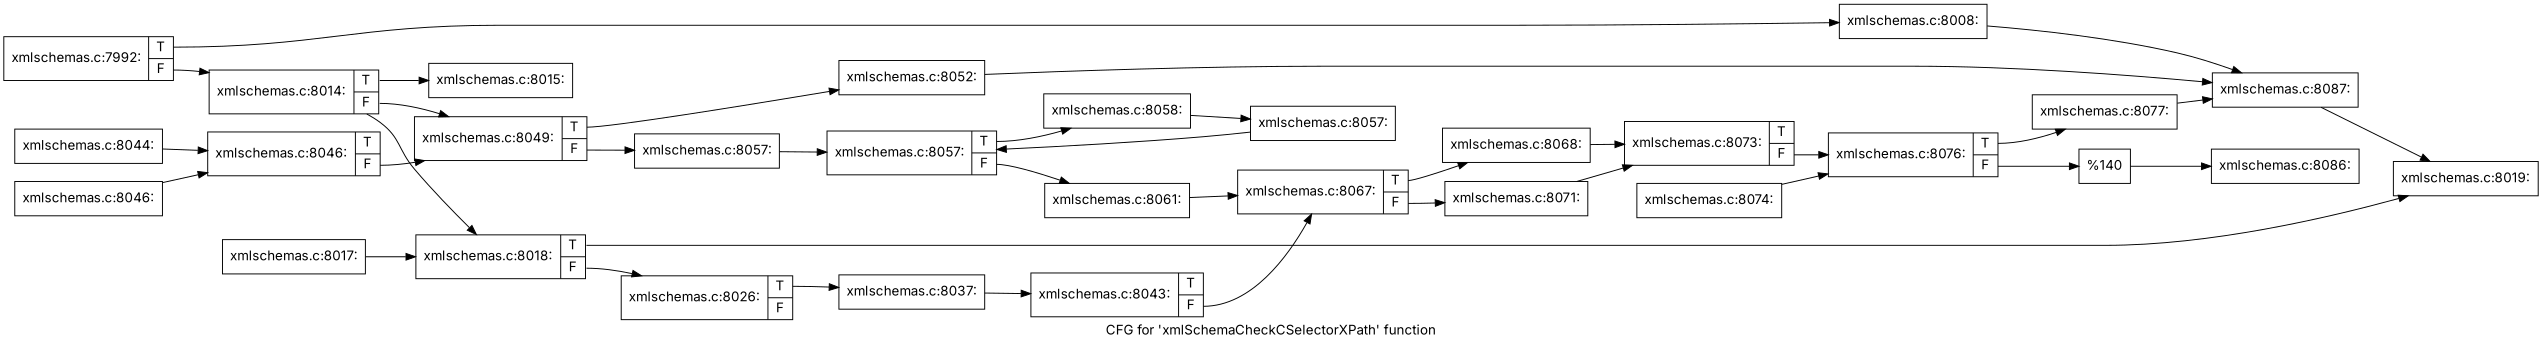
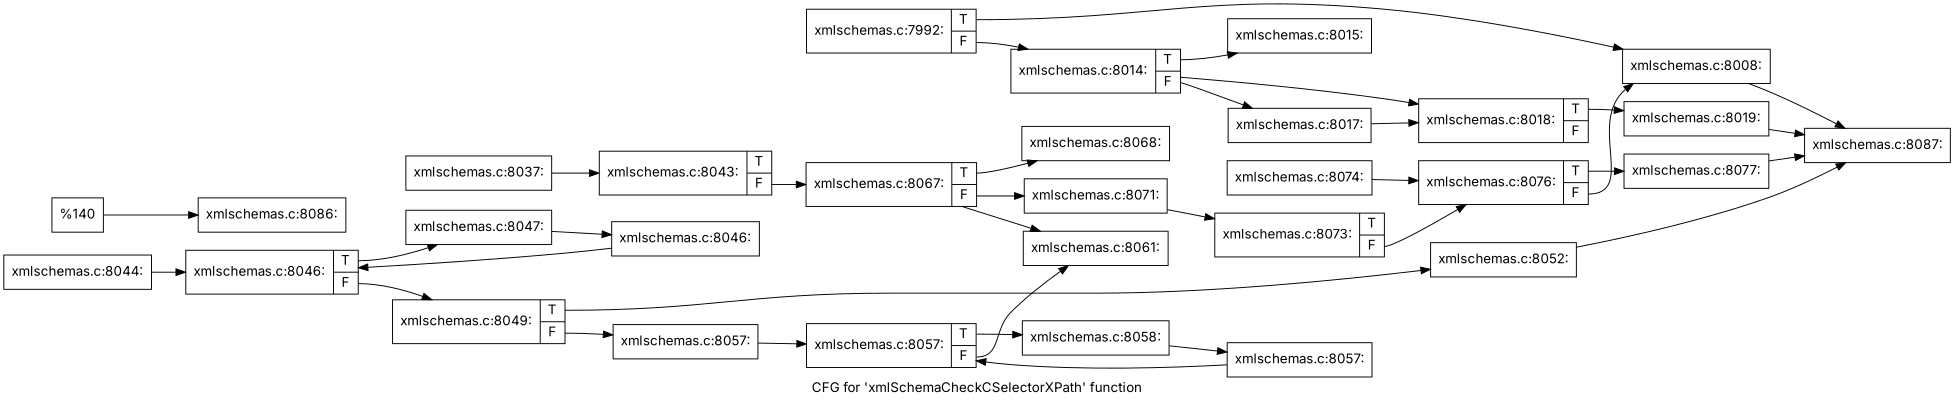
edge "xmlschemas.c:8014:" -> "xmlschemas.c:8049:": now "xmlschemas.c:8014:" -> "xmlschemas.c:8017:"
edge "xmlschemas.c:8087:" -> "xmlschemas.c:8019:": reversed
edge "xmlschemas.c:8068:" -> "xmlschemas.c:8073:": removed
edge "xmlschemas.c:8076:" -> "%140": now "xmlschemas.c:8076:" -> "xmlschemas.c:8008:"
edge "xmlschemas.c:8061:" -> "xmlschemas.c:8067:": reversed
node "xmlschemas.c:8047:": added
node "xmlschemas.c:8026:": removed
